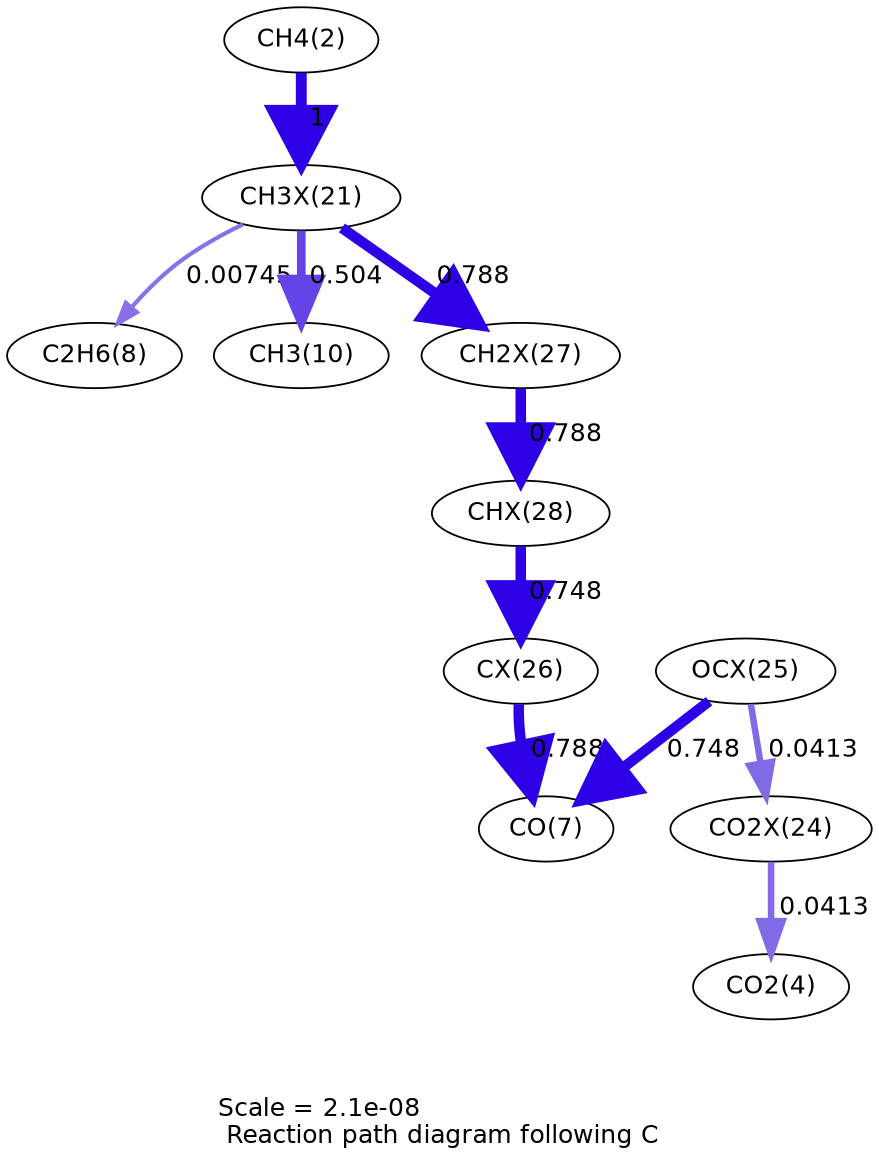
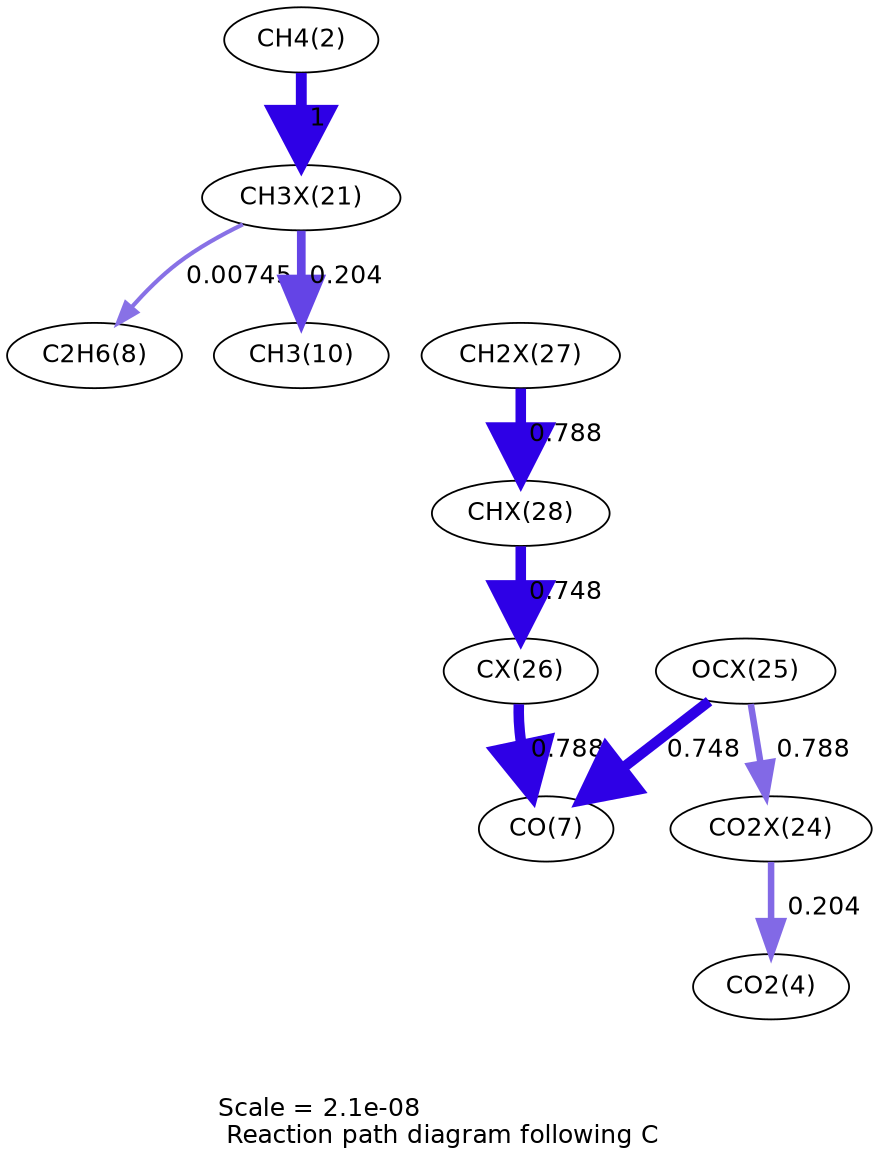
edge "CH3X(21)" -> "CH2X(27)": removed, label "0.788"
edge "CH3X(21)" -> "CH3(10)": label " 0.504" -> " 0.204"
edge "OCX(25)" -> "CO2X(24)": label " 0.0413" -> " 0.788"
edge "CO2X(24)" -> "CO2(4)": label " 0.0413" -> " 0.204"
